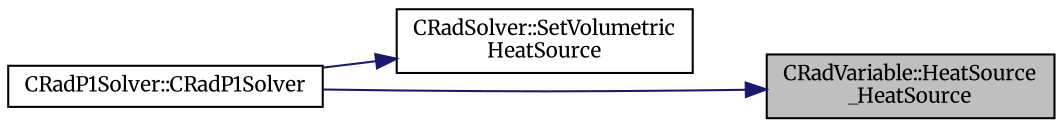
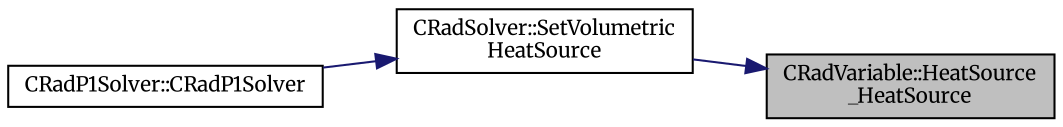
edge "CRadP1Solver::CRadP1Solver" -> "CRadVariable::HeatSource _HeatSource": now "CRadSolver::SetVolumetric HeatSource" -> "CRadVariable::HeatSource _HeatSource"
